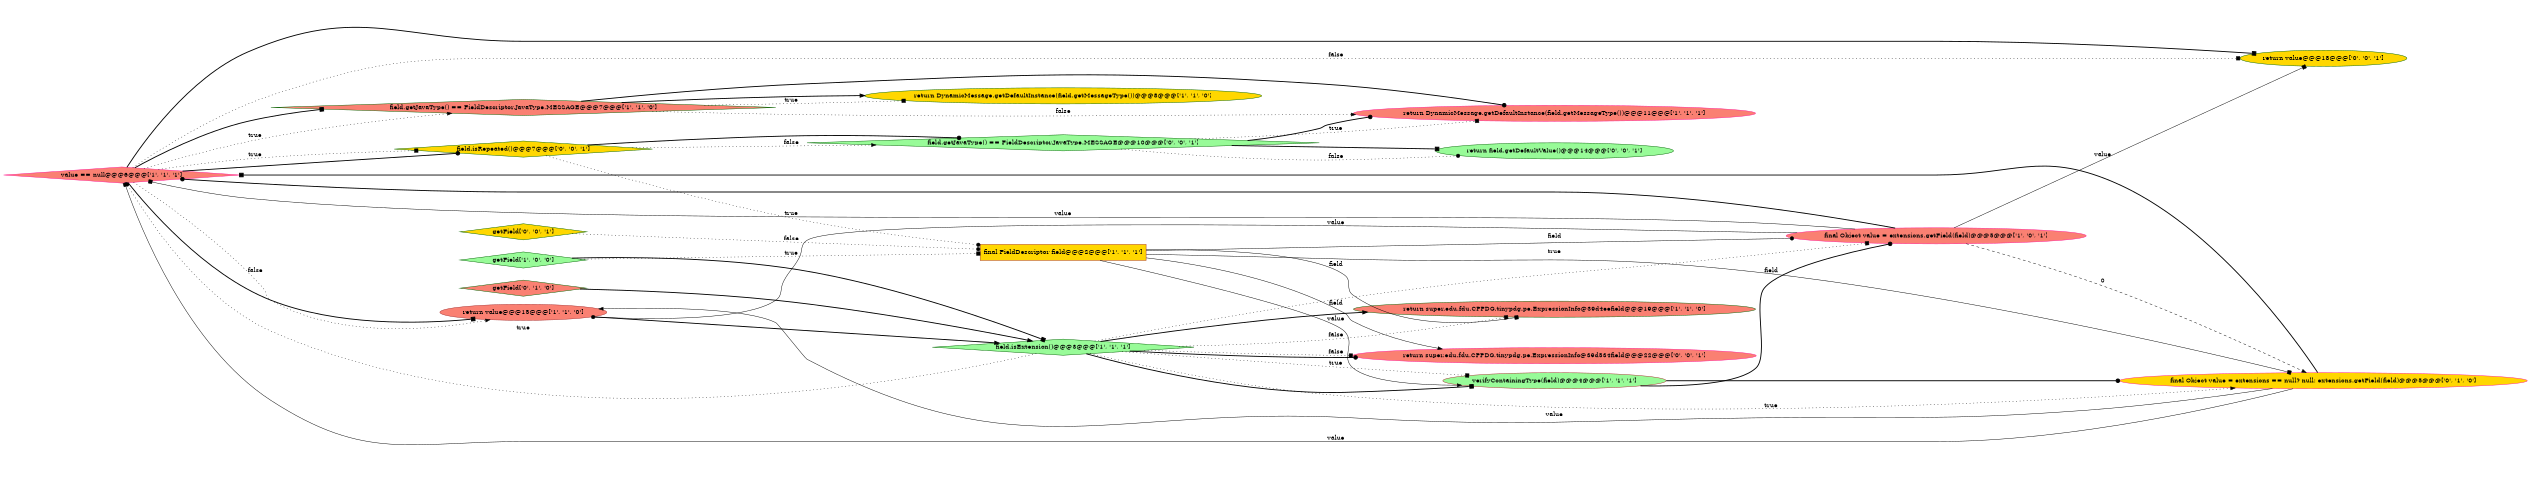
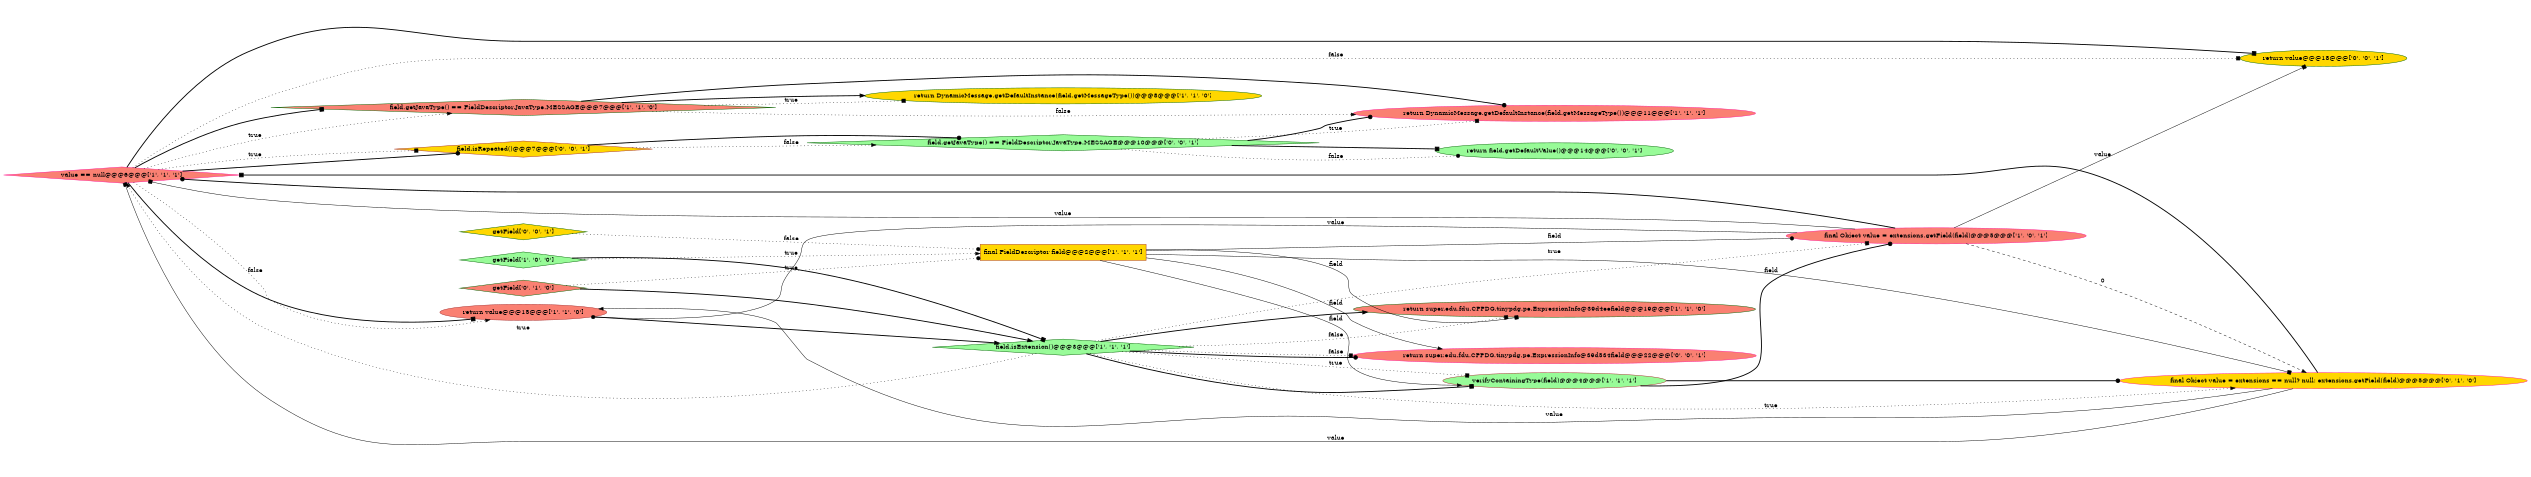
node "field.isRepeated()@@@7@@@['0', '0', '1']": color darkgreen -> brown
edge "field.isRepeated()@@@7@@@['0', '0', '1']" -> "final FieldDescriptor field@@@2@@@['1', '1', '1']": now "getField['0', '1', '0']" -> "final FieldDescriptor field@@@2@@@['1', '1', '1']"
edge "getField['1', '0', '0']" -> "final FieldDescriptor field@@@2@@@['1', '1', '1']": arrowhead box -> normal
edge "final FieldDescriptor field@@@2@@@['1', '1', '1']" -> "verifyContainingType(field)@@@4@@@['1', '1', '1']": label "value" -> "field"
edge "field.isExtension()@@@3@@@['1', '1', '1']" -> "value == null@@@6@@@['1', '1', '1']": arrowhead dot -> normal
